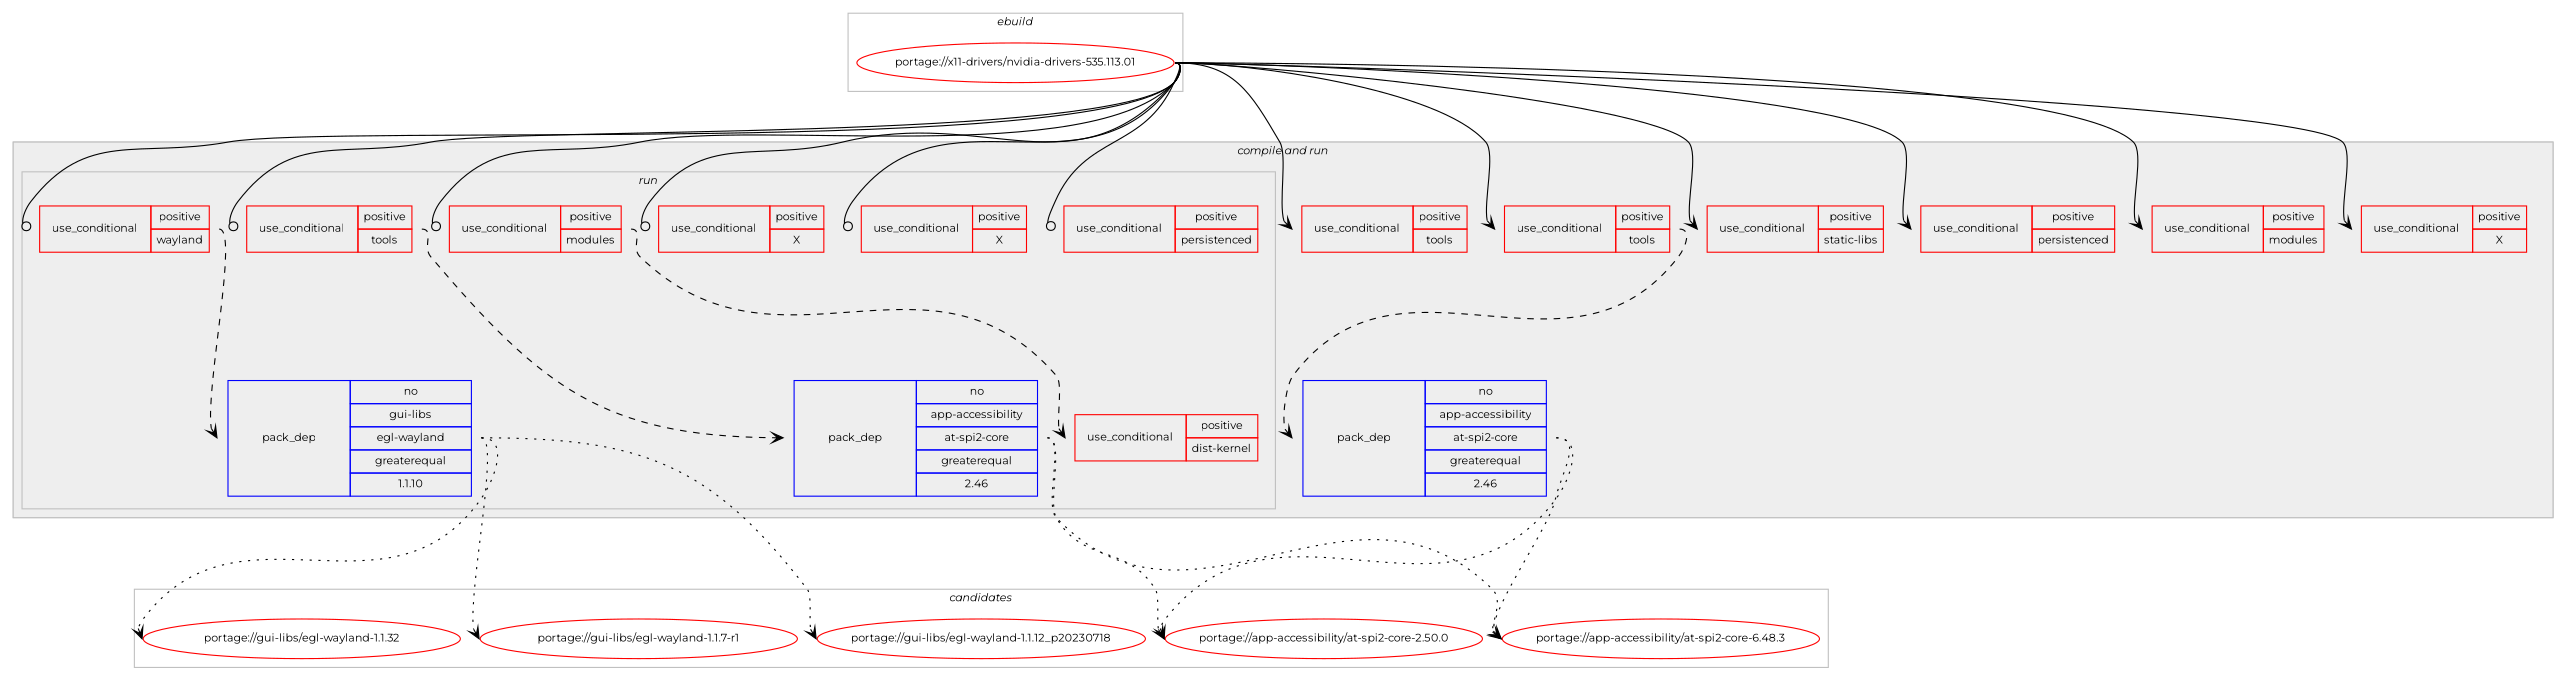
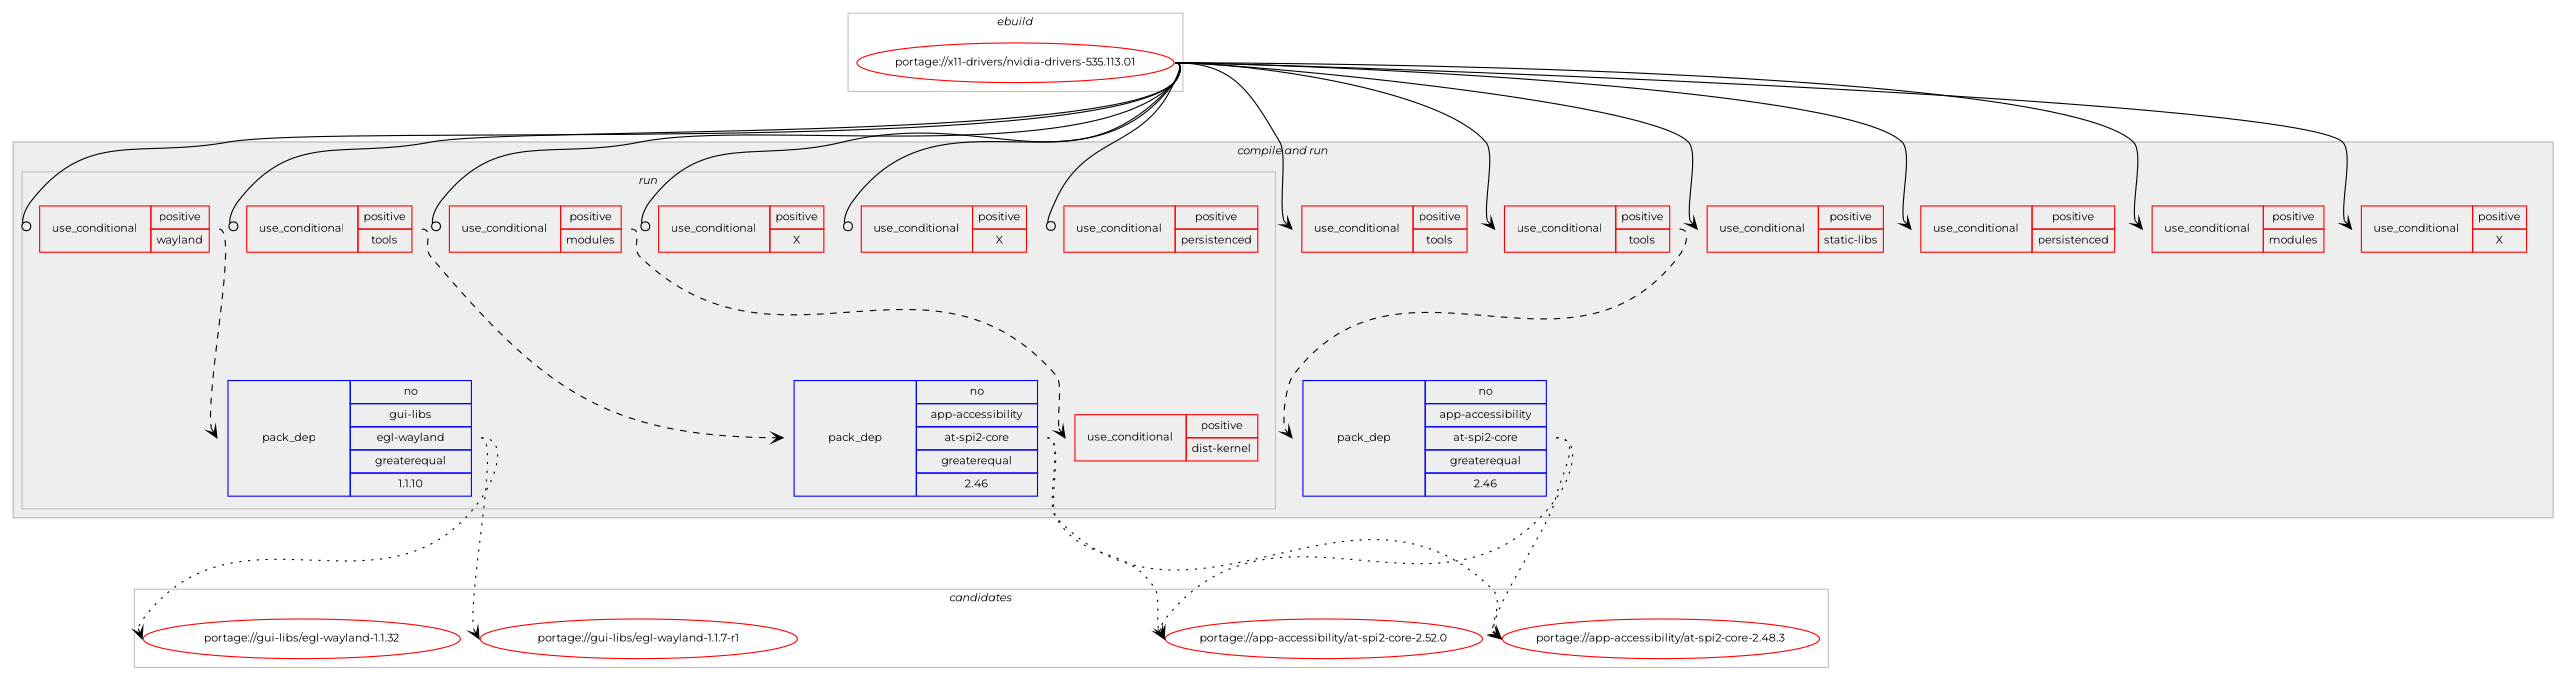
node "portage://gui-libs/egl-wayland-1.1.12_p20230718": removed
node "portage://app-accessibility/at-spi2-core-2.50.0": label "portage://app-accessibility/at-spi2-core-2.50.0" -> "portage://app-accessibility/at-spi2-core-2.52.0"
node "portage://app-accessibility/at-spi2-core-6.48.3": label "portage://app-accessibility/at-spi2-core-6.48.3" -> "portage://app-accessibility/at-spi2-core-2.48.3"
